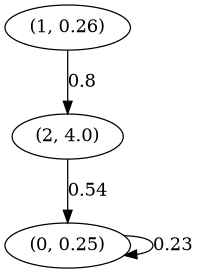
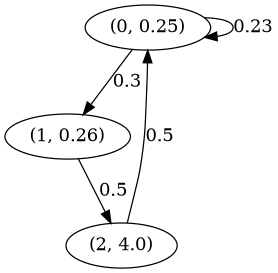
edge "(0, 0.25)" -> "(1, 0.26)": added, label "0.3"
edge "(1, 0.26)" -> "(2, 4.0)": label "0.8" -> "0.5"
edge "(2, 4.0)" -> "(0, 0.25)": label "0.54" -> "0.5"
